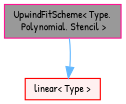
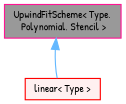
edge "UpwindFitScheme< Type, Polynomial, Stencil >" -> "linear< Type >": reversed
